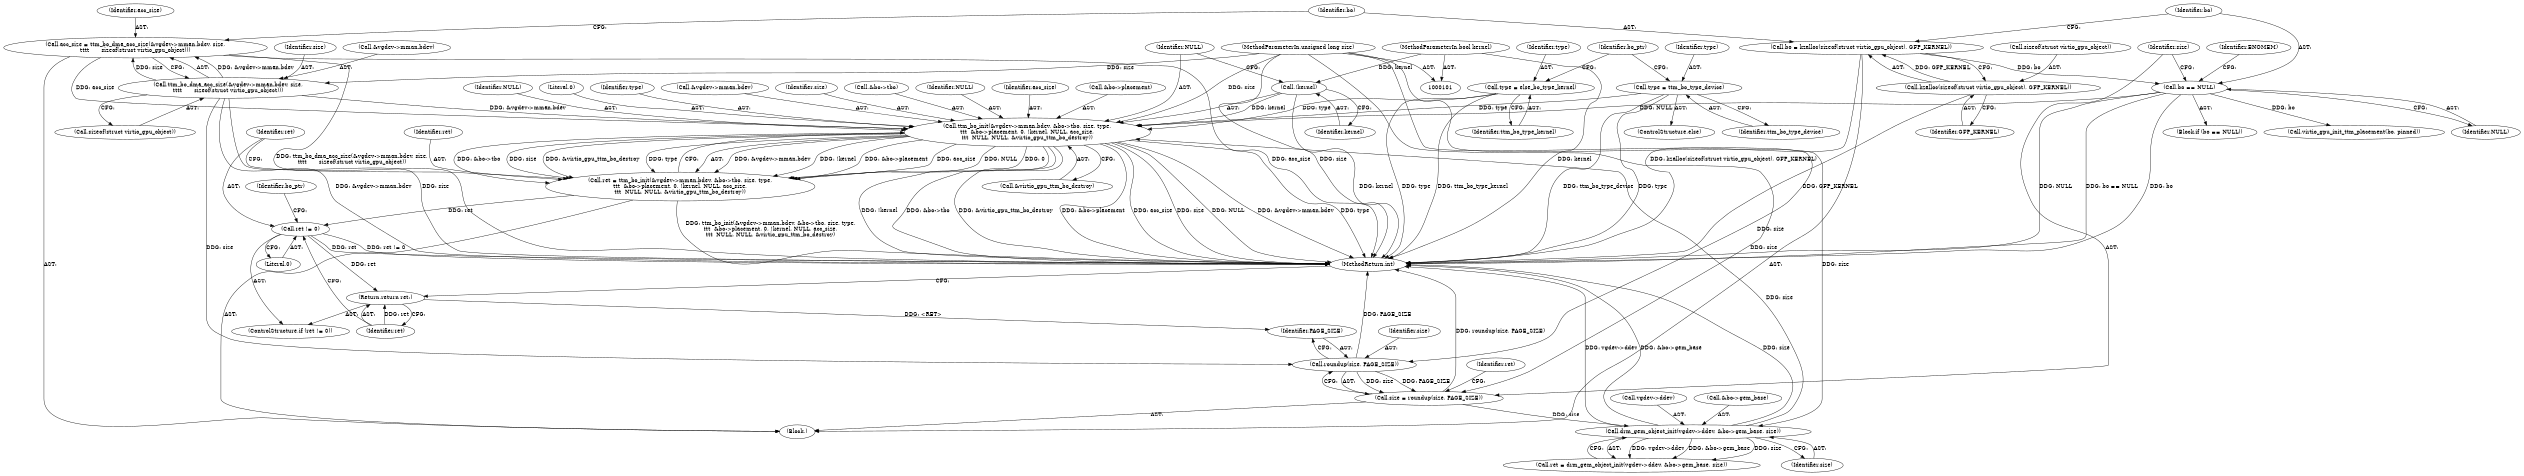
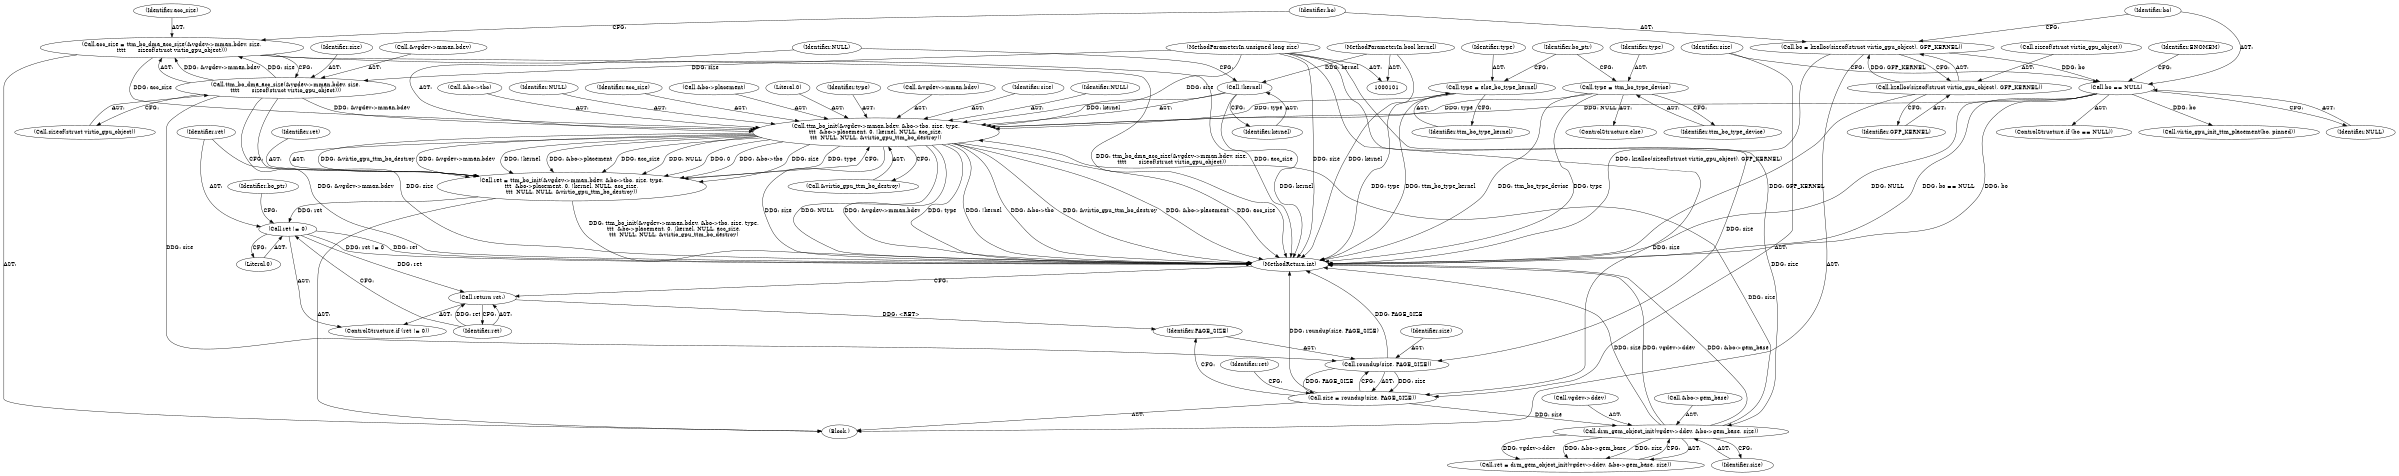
node "(Block,if (bo == NULL))": label "(Block,if (bo == NULL))" -> "(ControlStructure,if (bo == NULL))"
node "(Return,return ret;)": label "(Return,return ret;)" -> "(Call,return ret;)"
edge "(Call,roundup(size, PAGE_SIZE))" -> "(Identifier,PAGE_SIZE)": now "(Call,size = roundup(size, PAGE_SIZE))" -> "(Identifier,PAGE_SIZE)"
